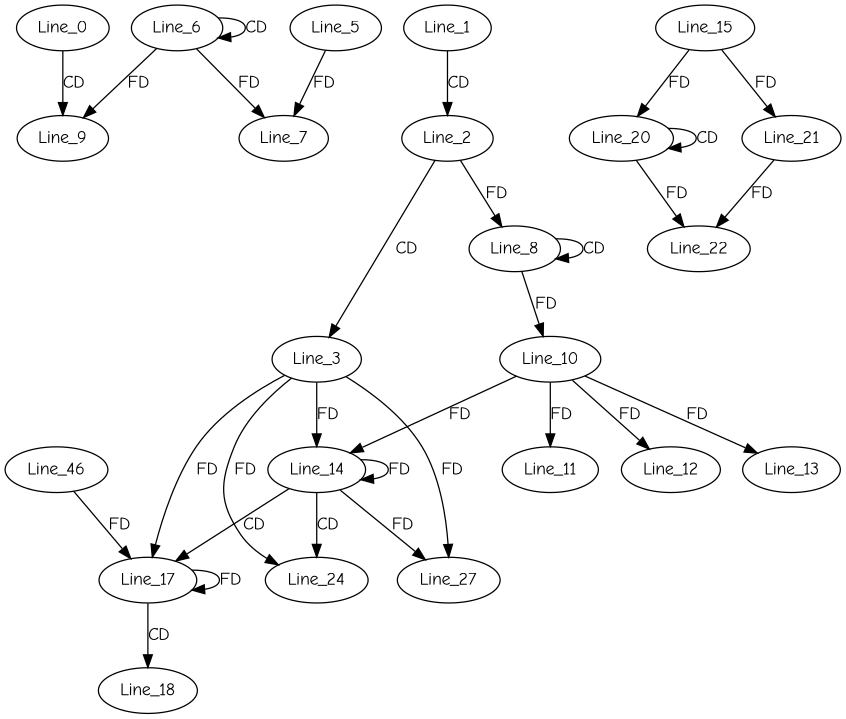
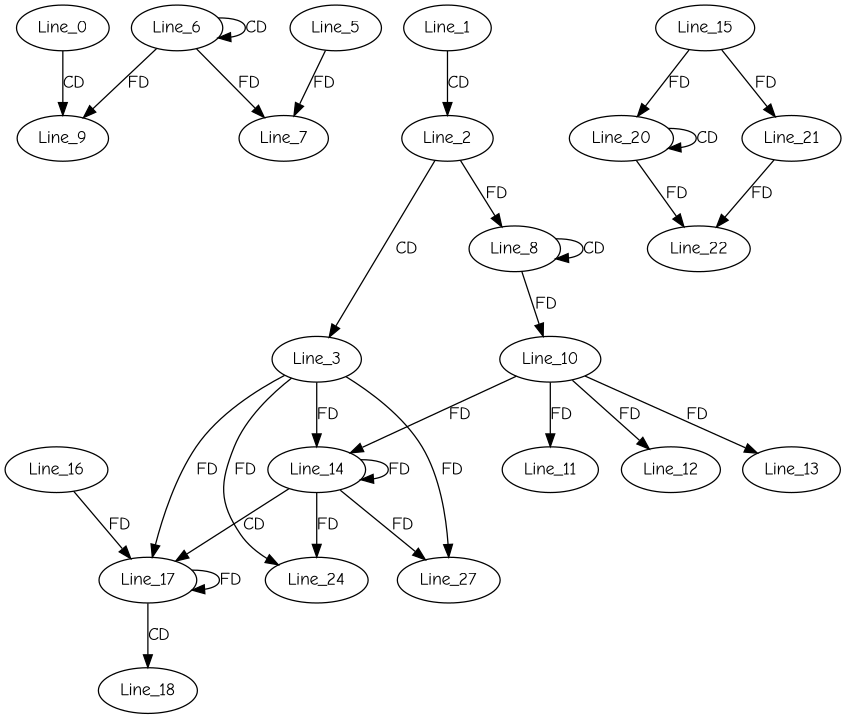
node "Line_46": label "Line_46" -> "Line_16"
edge "Line_14" -> "Line_24": label "CD" -> "FD"
